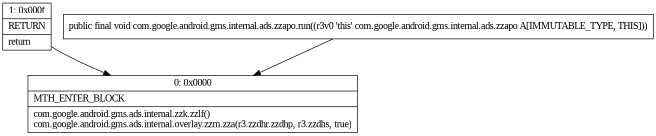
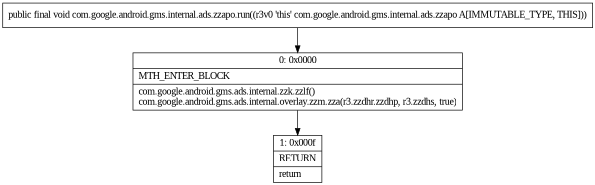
edge "1: 0x000f" -> "0: 0x0000": reversed
